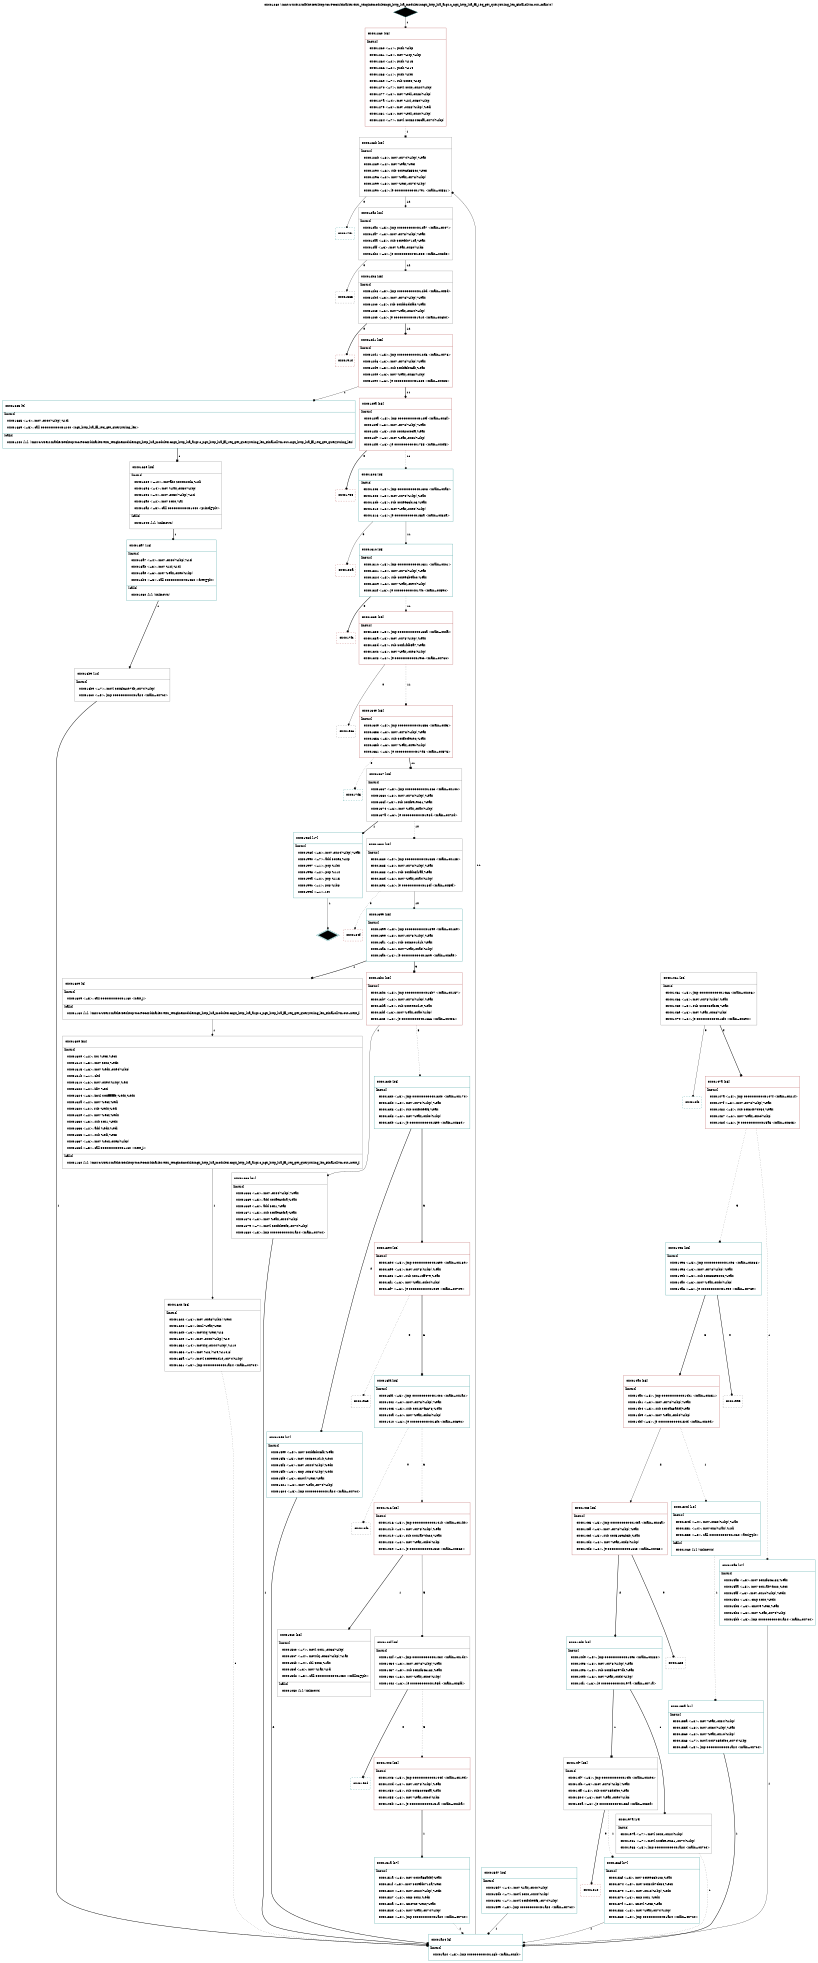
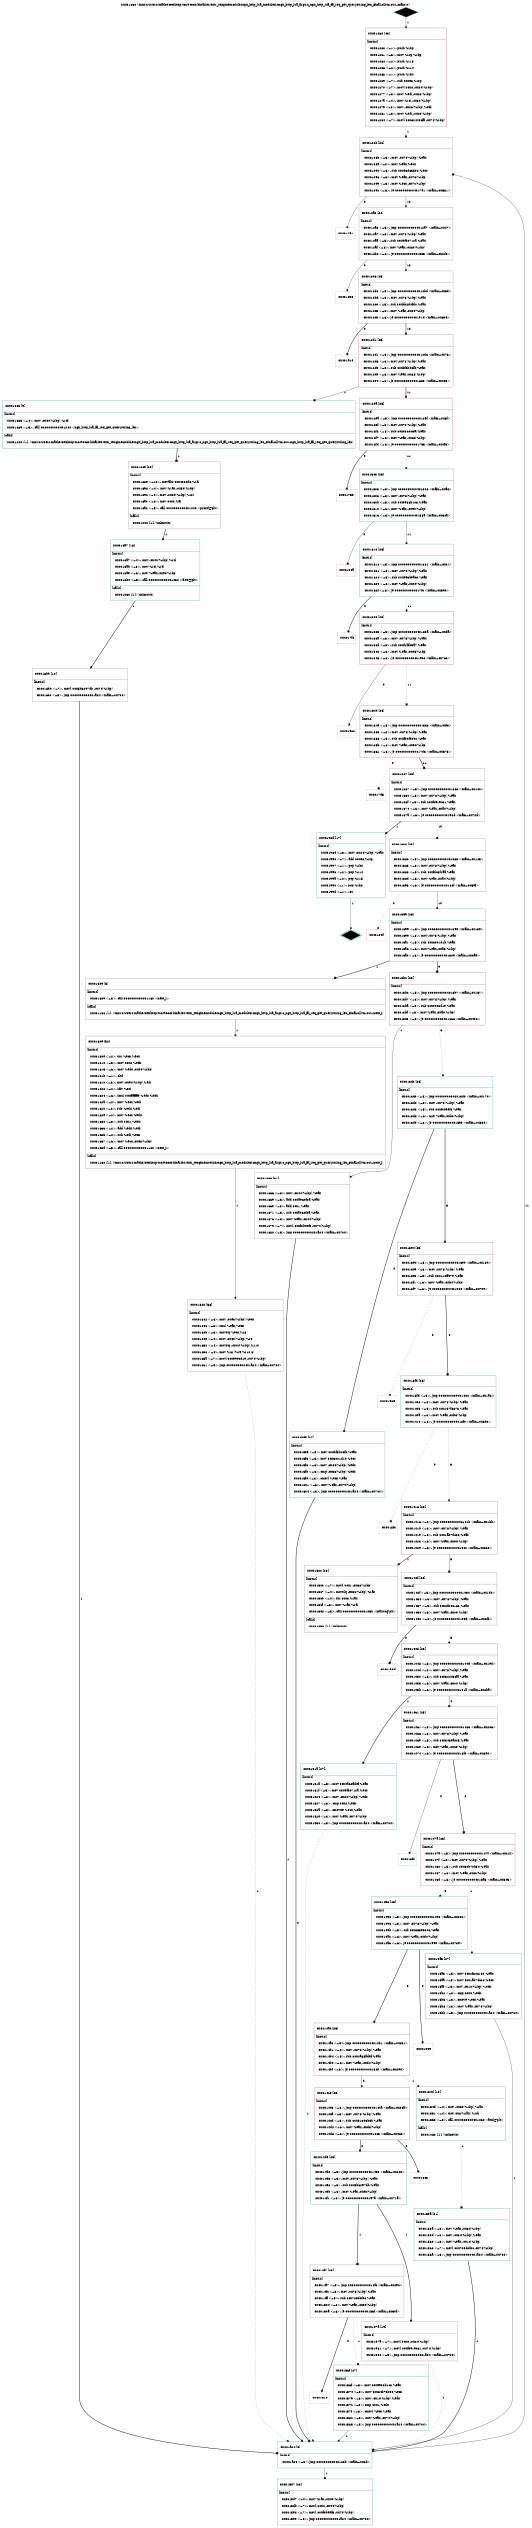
edge "0x401609 [5]" -> "0x40160e [52]": arrowhead diamond -> dot
edge "0x40147a [25]" -> "0x401493 [25]": arrowhead box -> diamond
edge "0x401448 [25]" -> "0x401461 [25]": added, label "4"
edge "0x4015d7 [23]" -> "0x401a24 [5]": reversed
